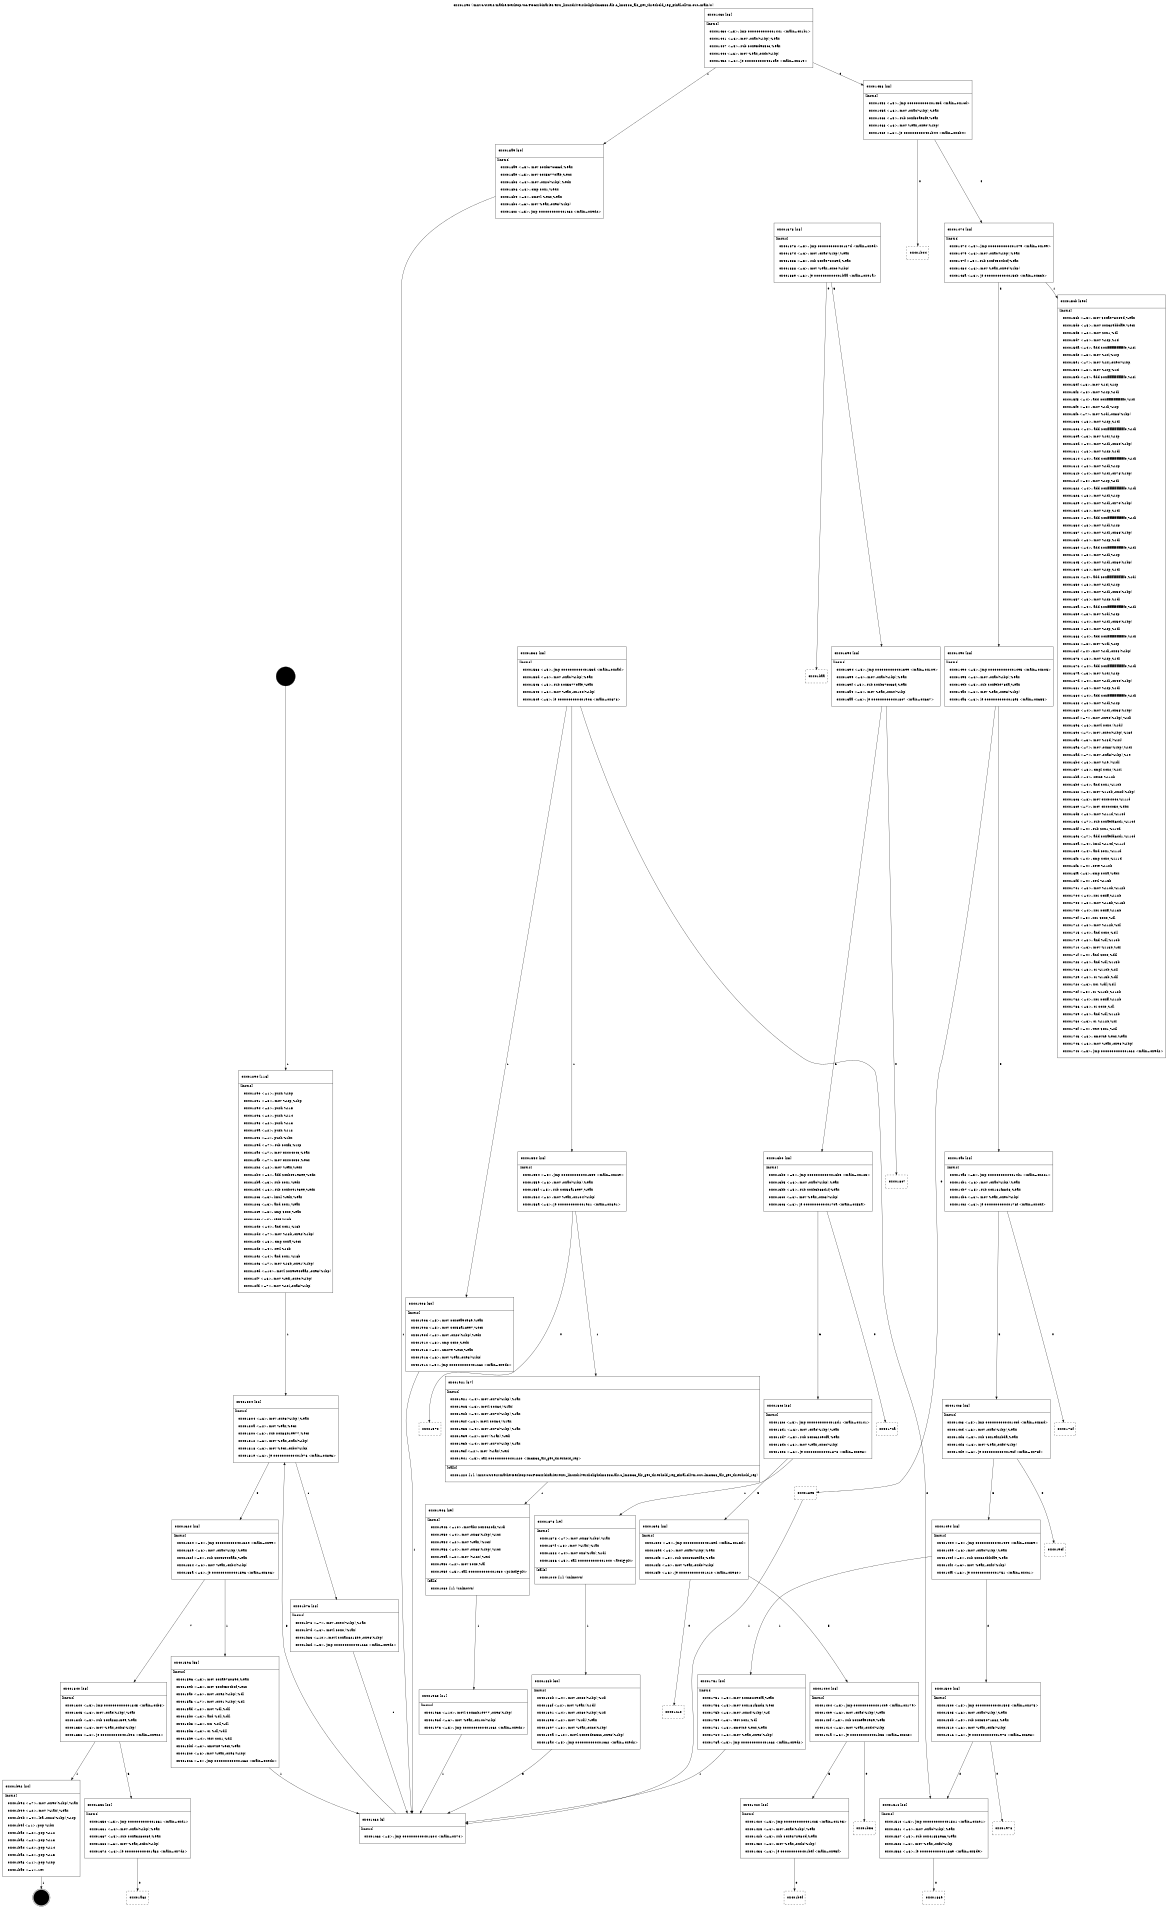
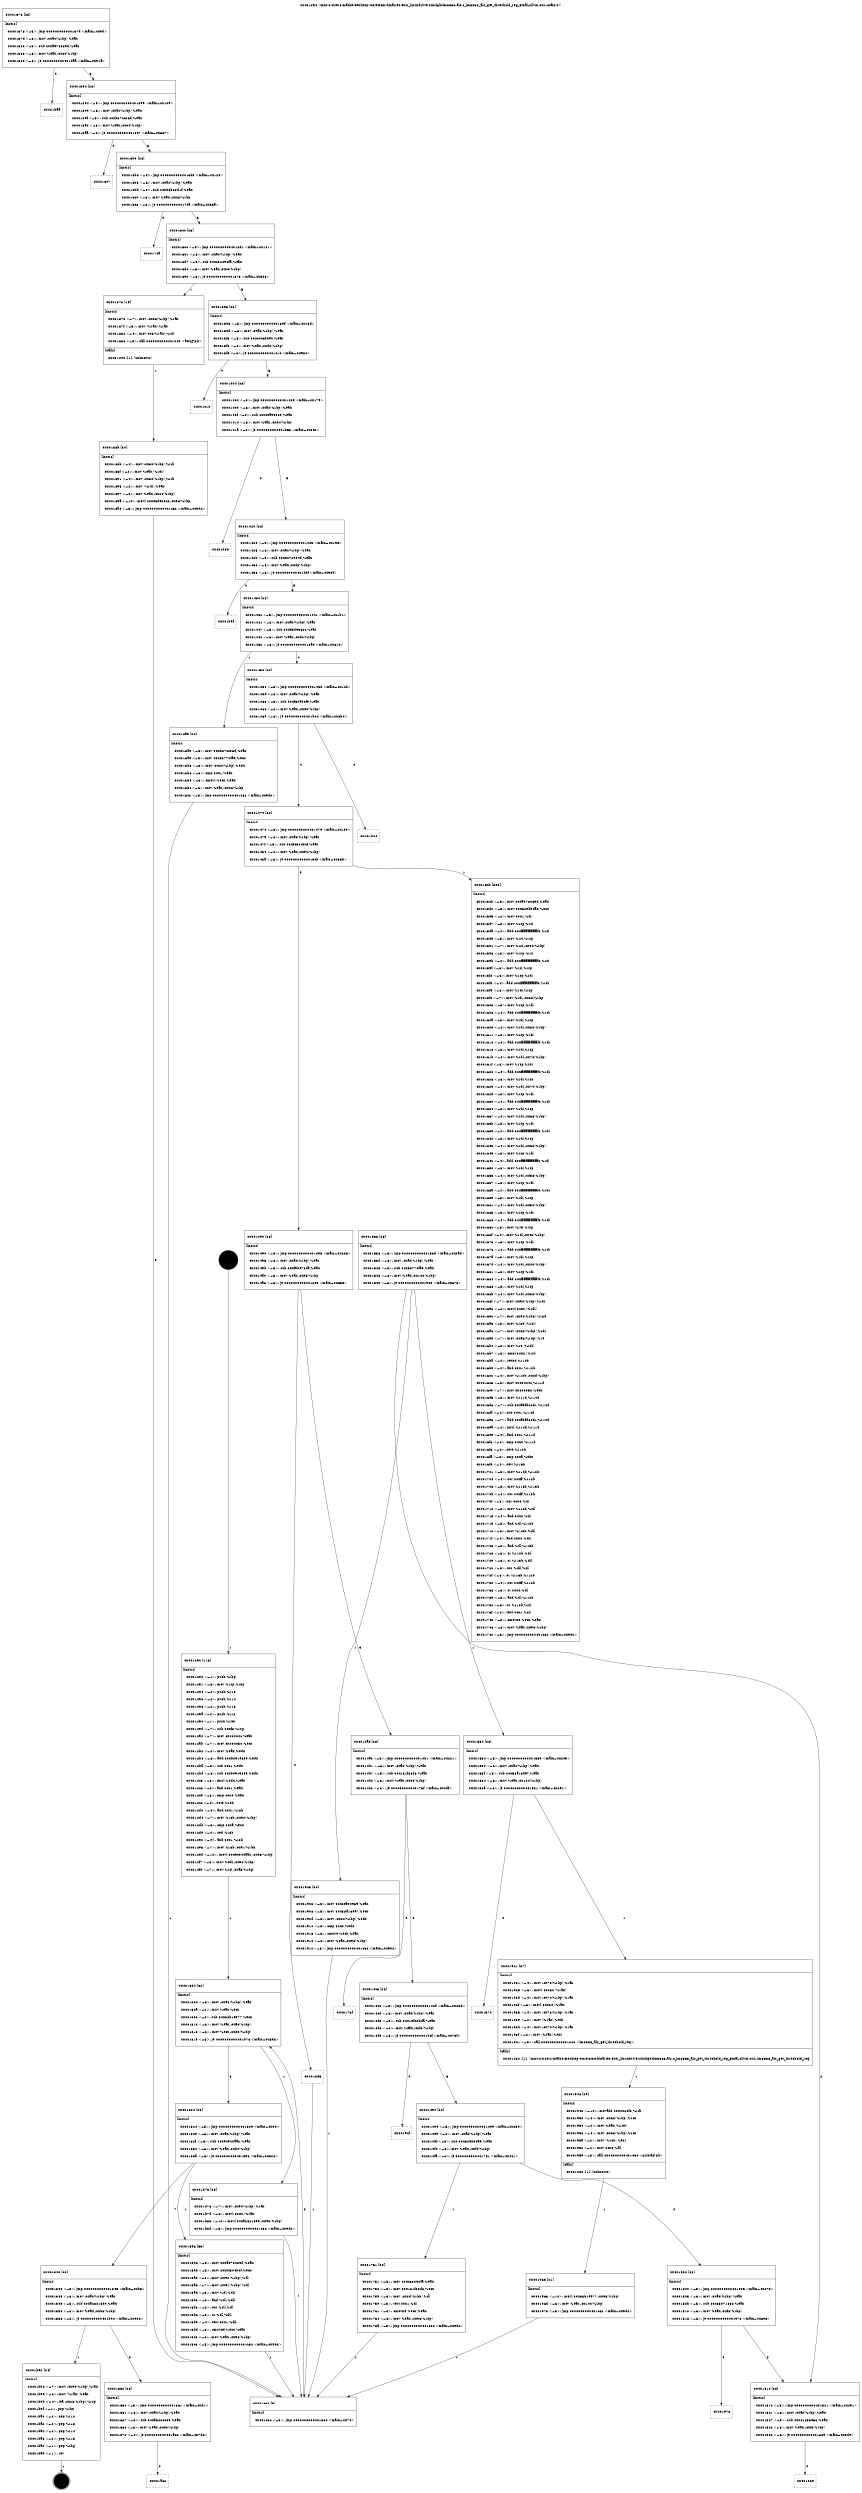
edge "0x401420 [28]" -> "0x40143c [28]": added, label "5"
